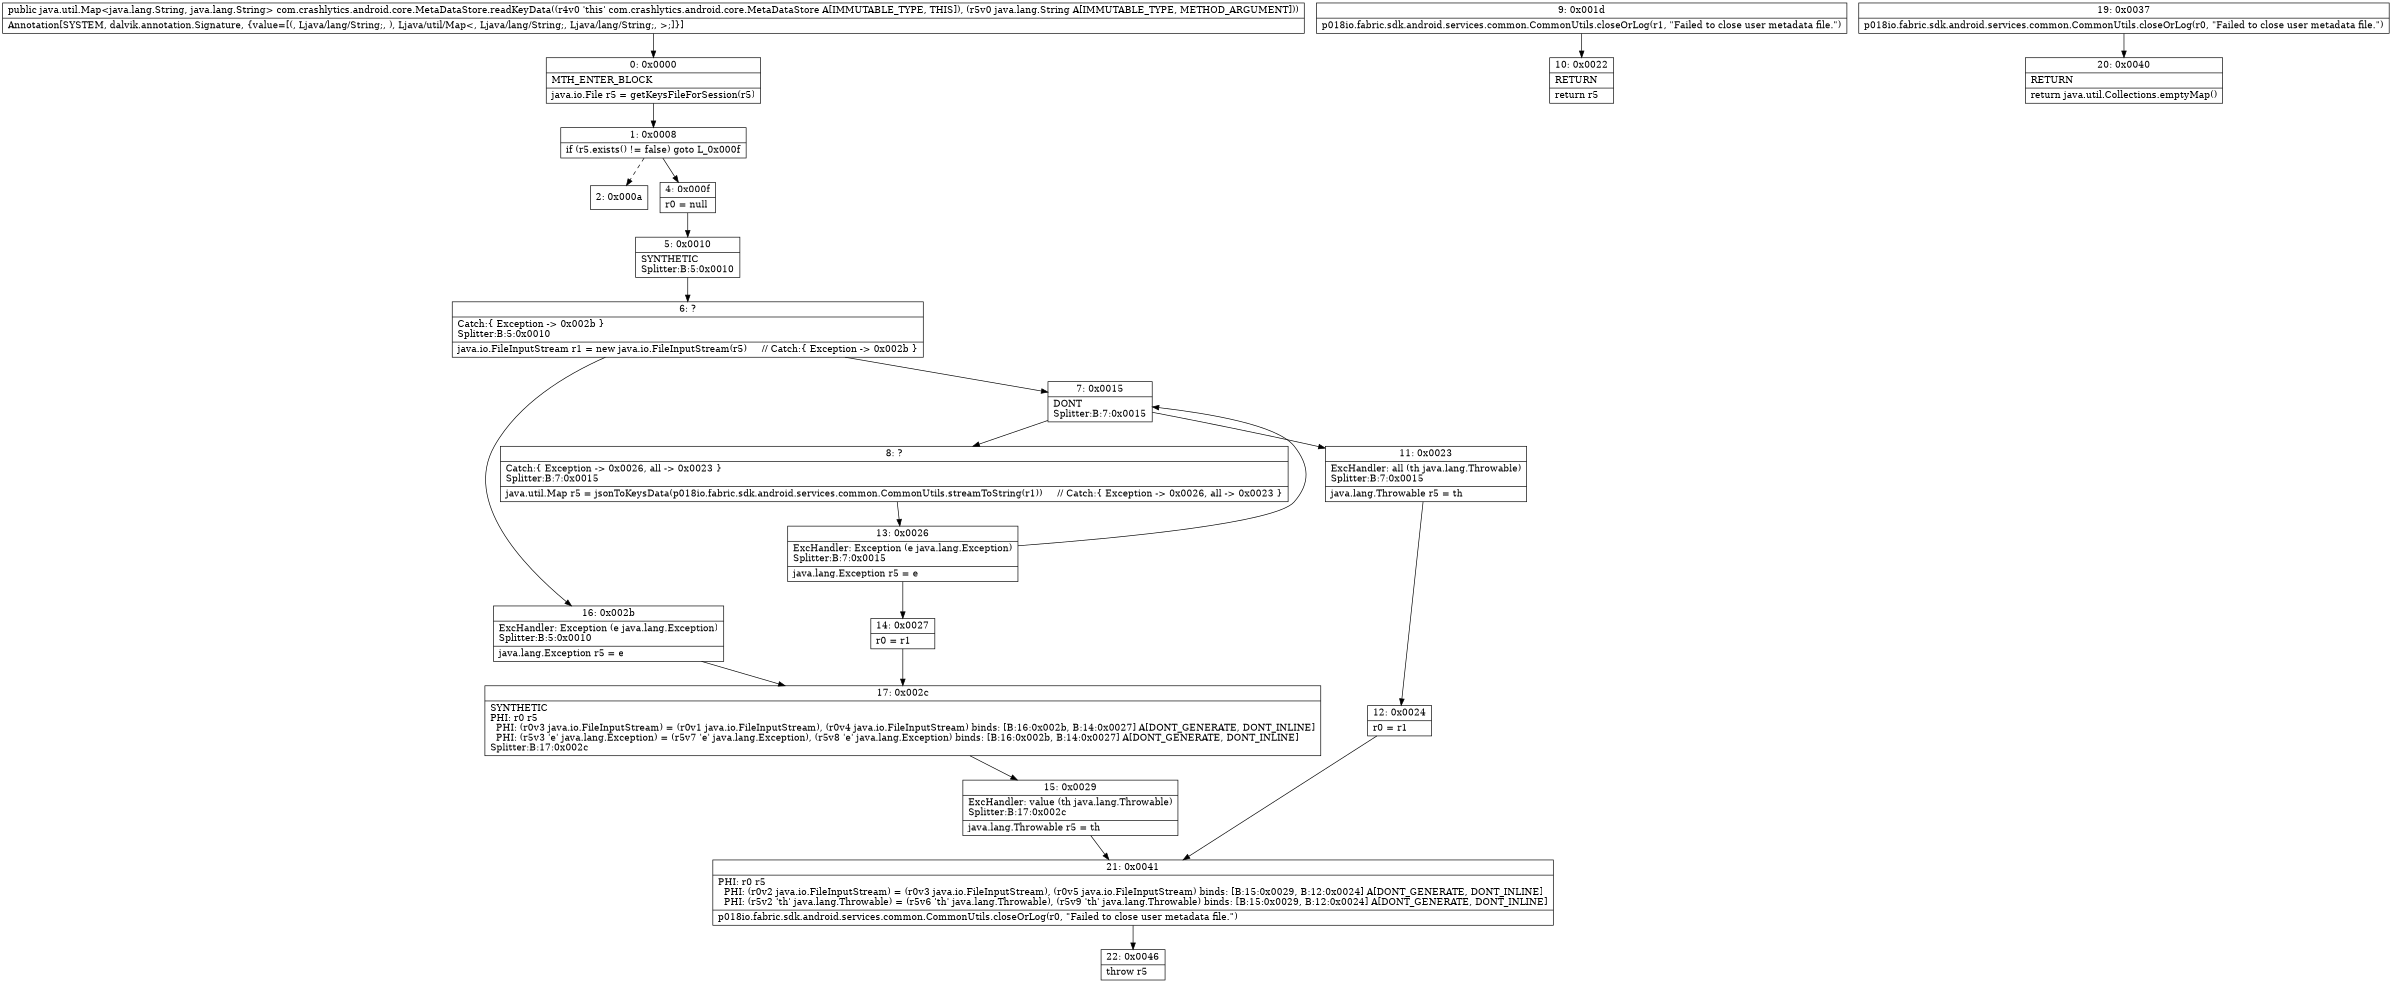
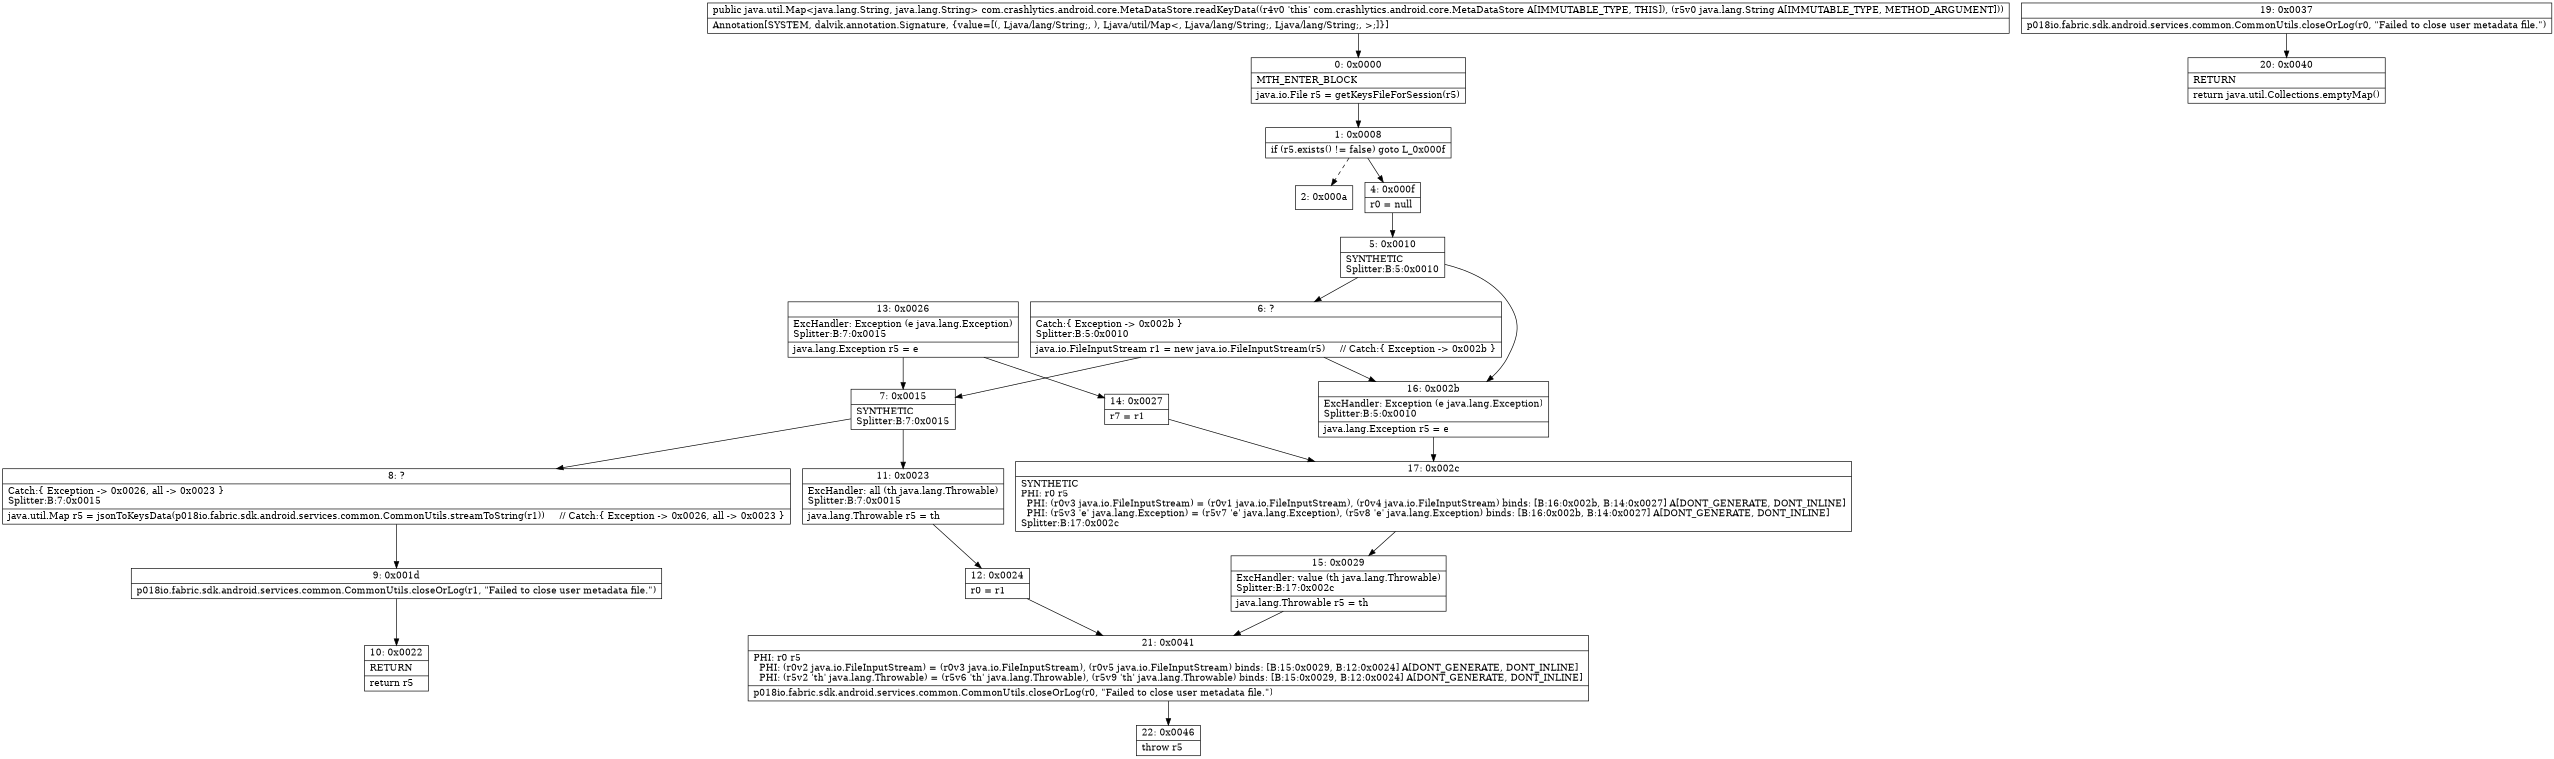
edge "5: 0x0010" -> "16: 0x002b": added
node "7: 0x0015": text "DONT" -> "SYNTHETIC"
edge "8: ?" -> "13: 0x0026": now "8: ?" -> "9: 0x001d"
node "14: 0x0027": text "r0 = r1" -> "r7 = r1"
